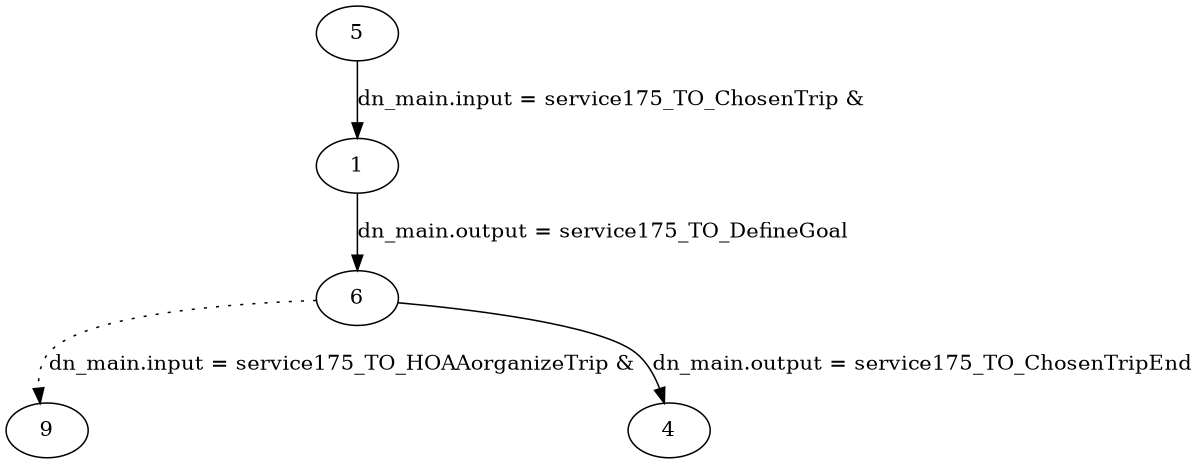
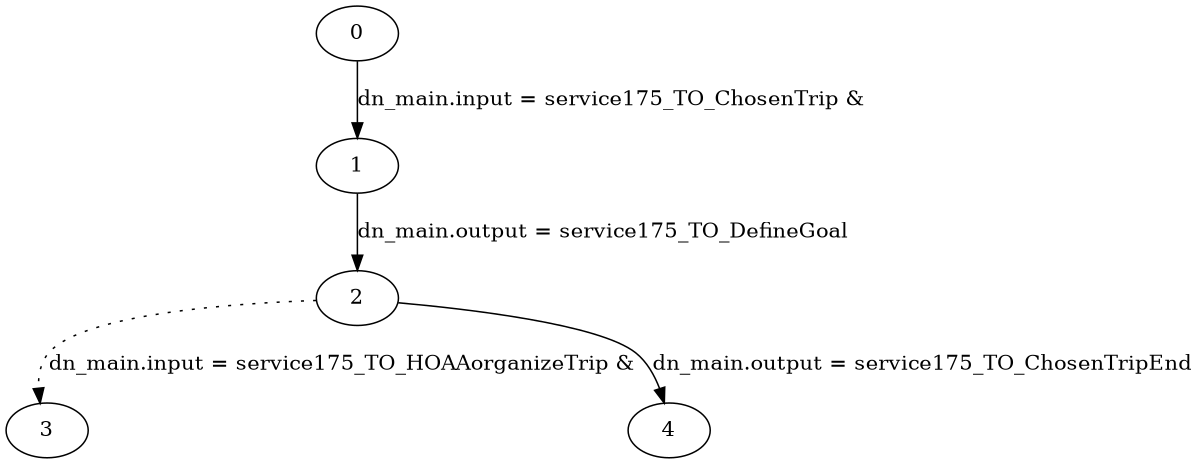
node "5": label "5" -> "0"
node "6": label "6" -> "2"
node "9": label "9" -> "3"
